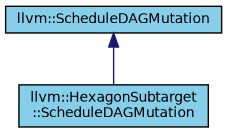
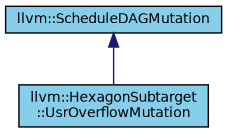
node "llvm::HexagonSubtarget ::ScheduleDAGMutation": label "llvm::HexagonSubtarget ::ScheduleDAGMutation" -> "llvm::HexagonSubtarget ::UsrOverflowMutation"
